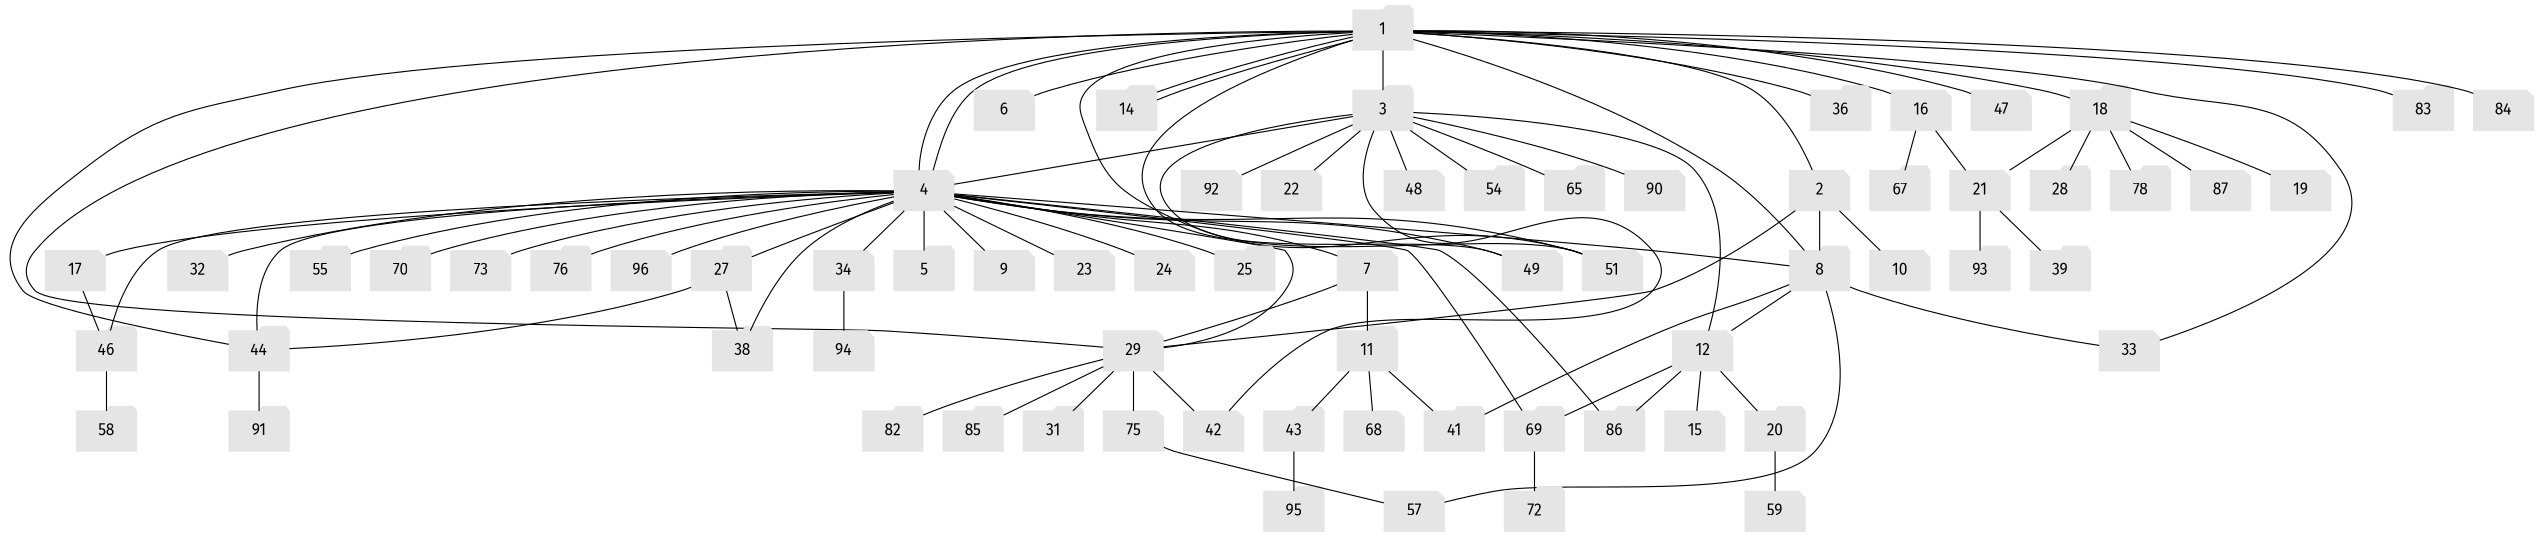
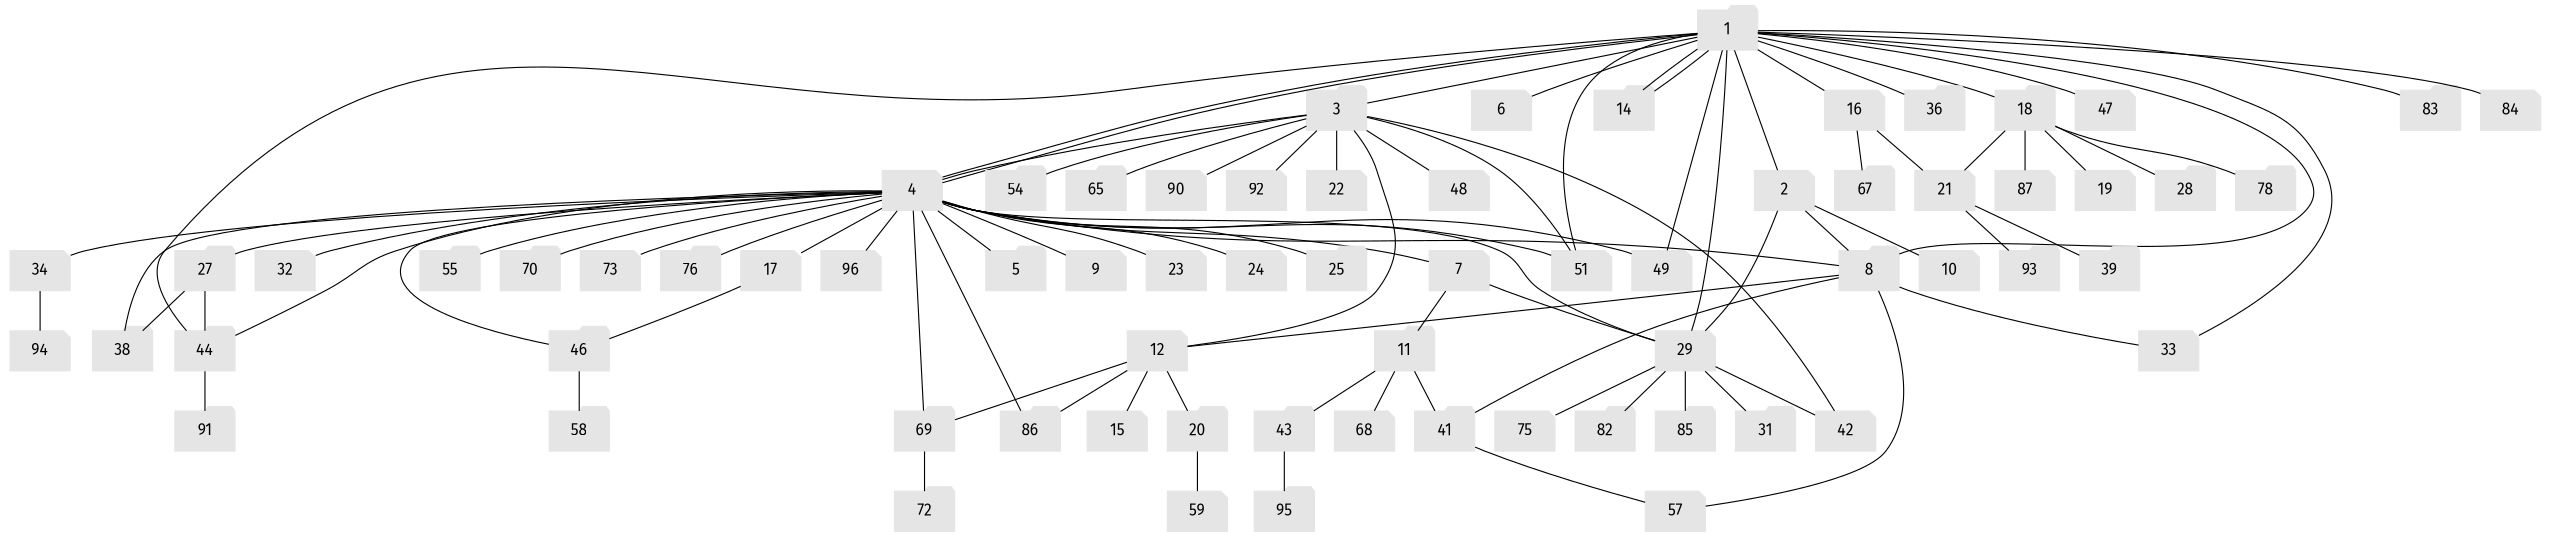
edge "75" -- "57": now "41" -- "57"
